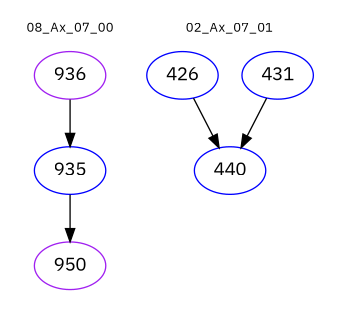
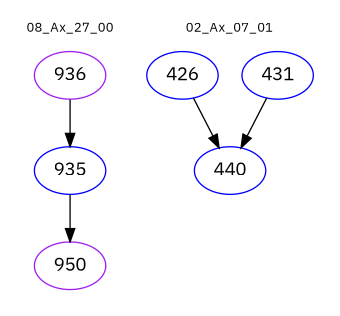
cluster "08_Ax_07_00": label "08_Ax_07_00" -> "08_Ax_27_00"
